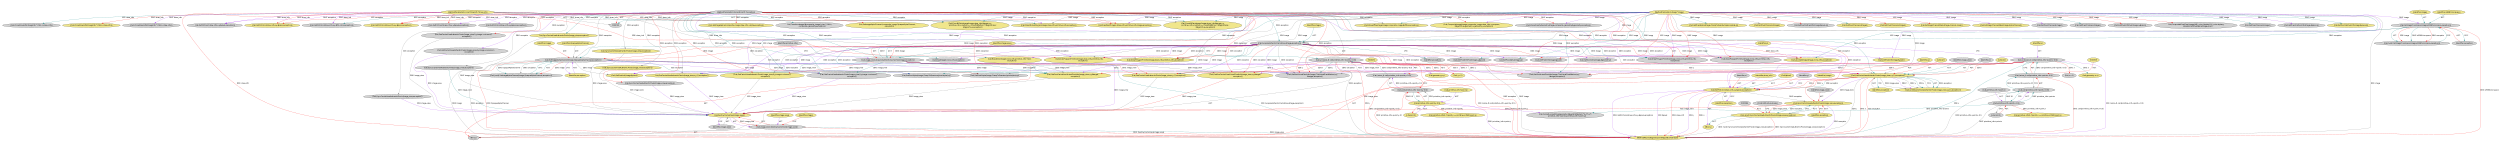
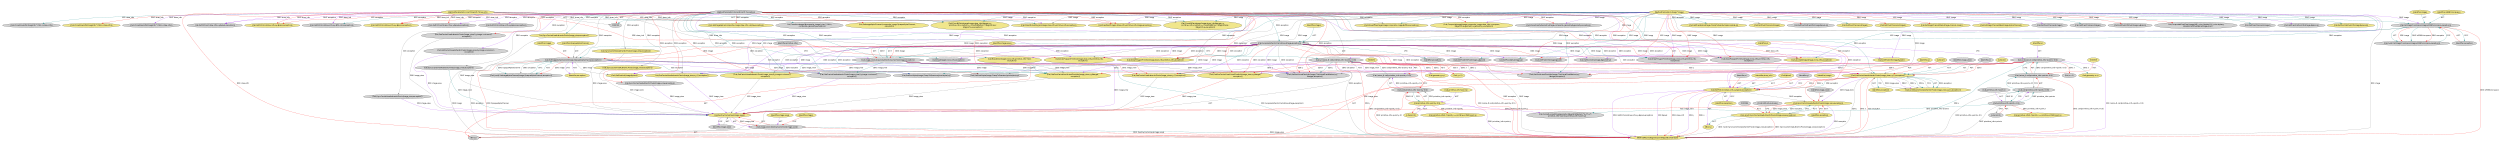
edge "(MethodParameterIn,ExceptionInfo *exception)" -> "(Call,SetImageColorspace(image,sRGBColorspace,exception))": added, label "DDG: exception"
